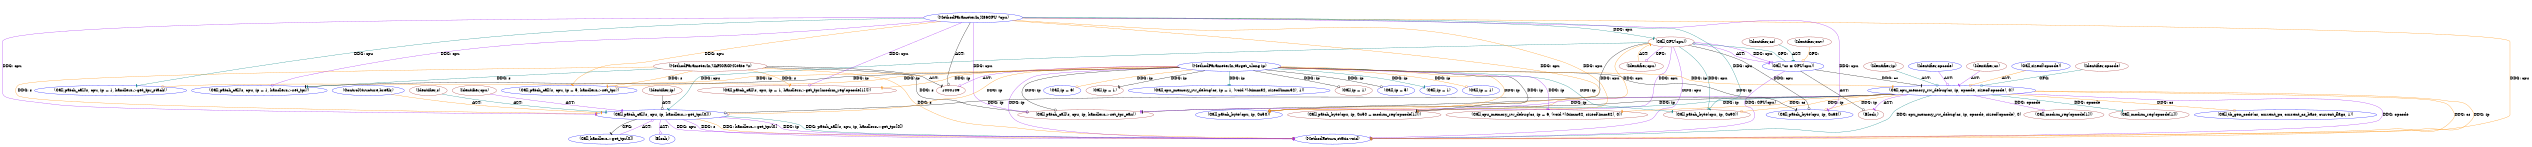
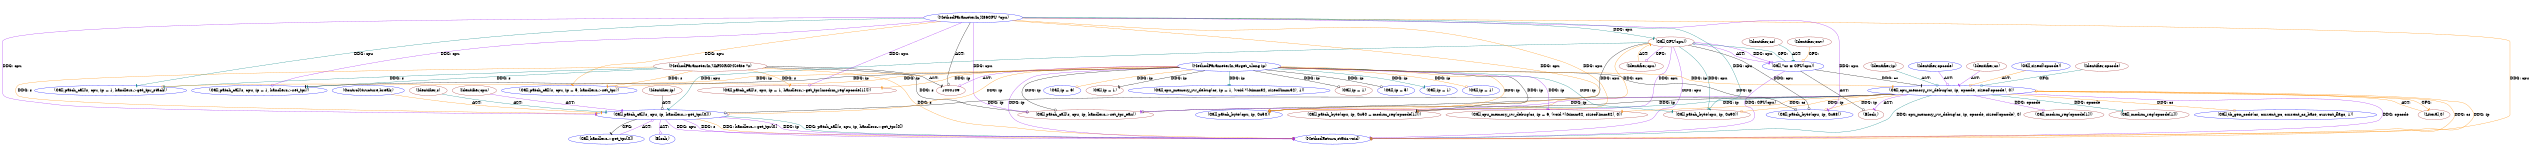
edge "(MethodParameterIn,VAPICROMState *s)" -> "(Call,patch_call(s, cpu, ip + 1, handlers->get_tpr_stack))": added, label "DDG: s"
edge "(MethodParameterIn,target_ulong ip)" -> "(Call,patch_byte(cpu, ip, 0x68))": arrowhead tee -> odot
edge "(Call,CPU(cpu))" -> "(Call,patch_call(s, cpu, ip, handlers->set_tpr_eax))": arrowhead tee -> odot
node "(Literal,0)": added
